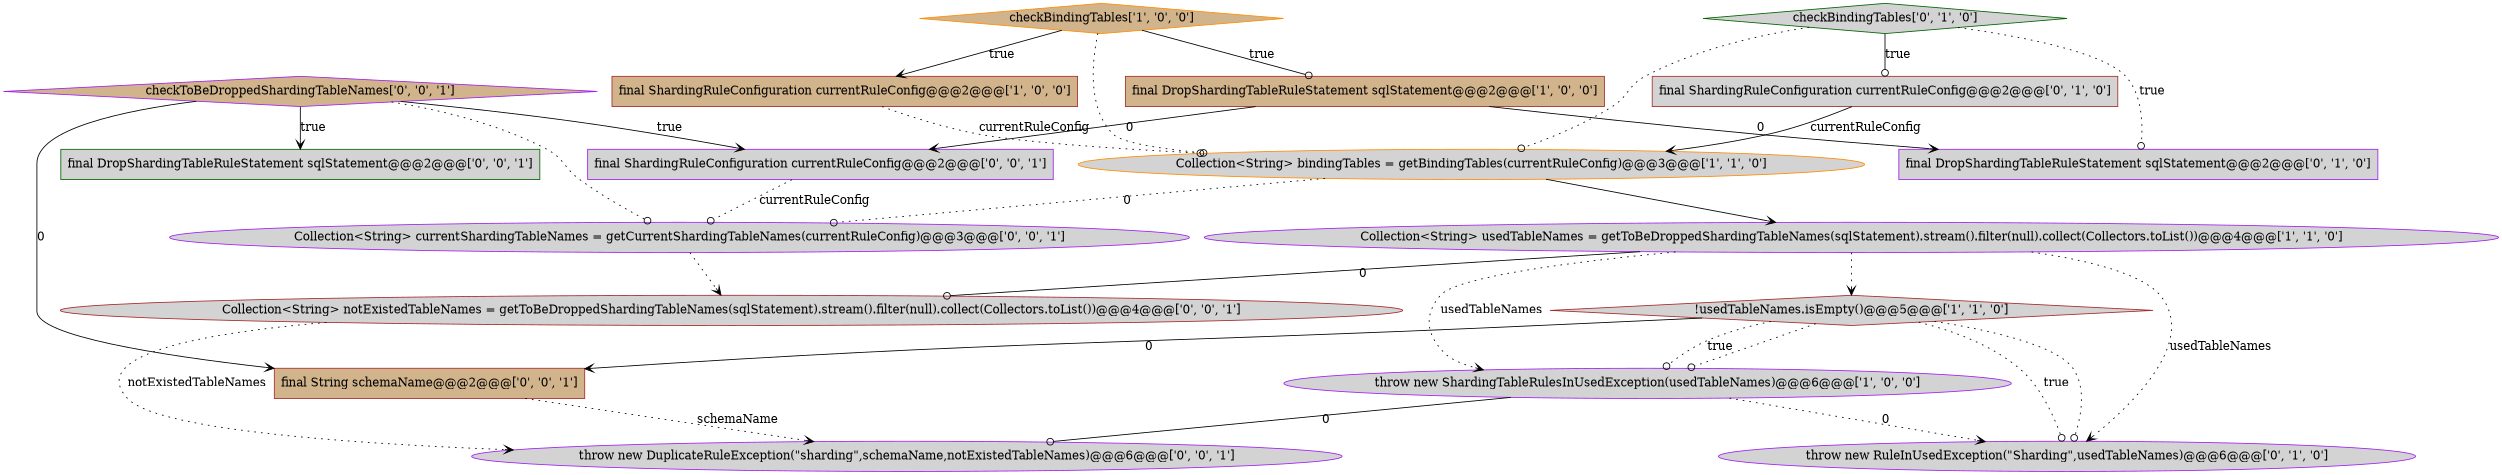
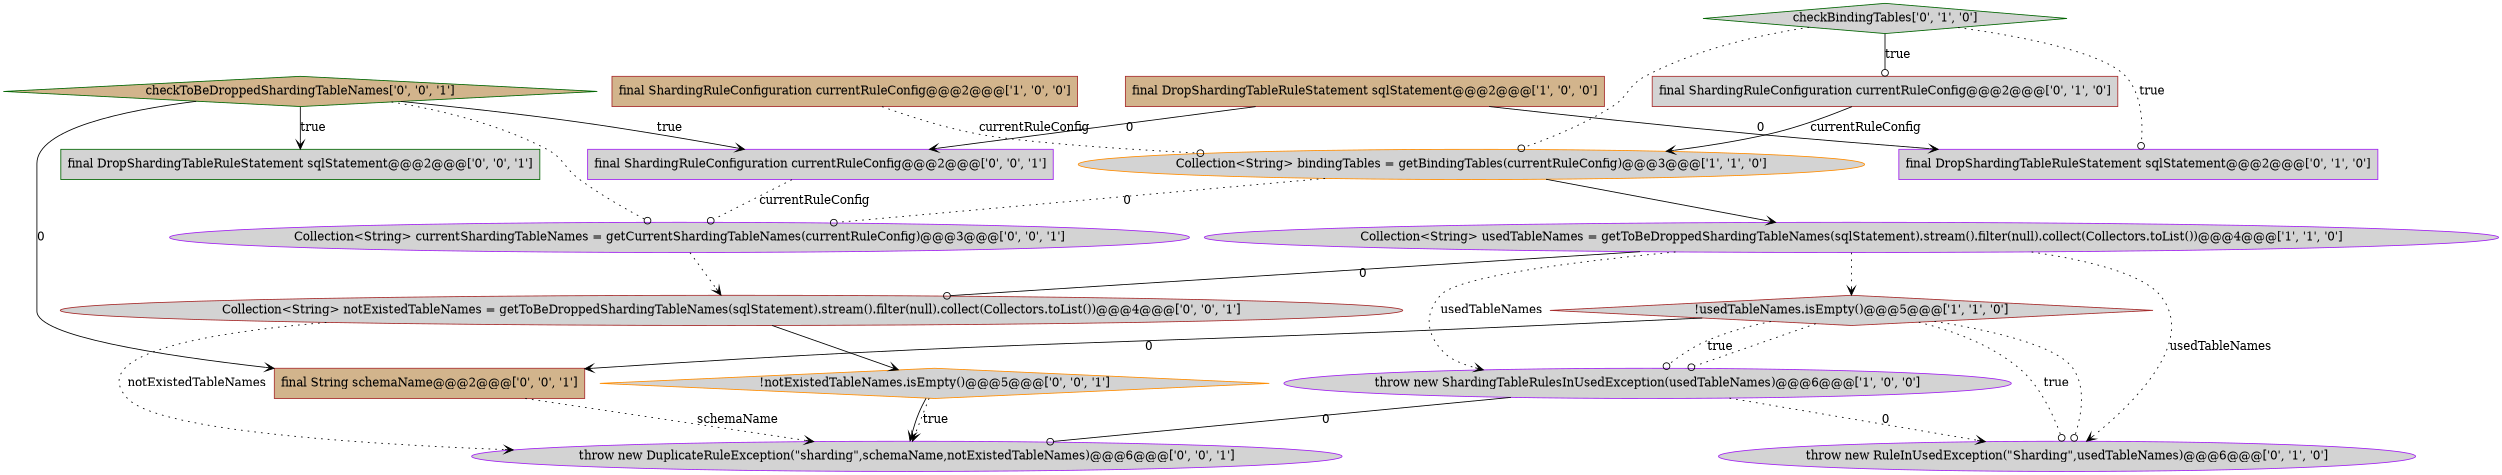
node "checkBindingTables['1', '0', '0']": removed
node "checkToBeDroppedShardingTableNames['0', '0', '1']": color purple -> darkgreen
node "!notExistedTableNames.isEmpty()@@@5@@@['0', '0', '1']": added
